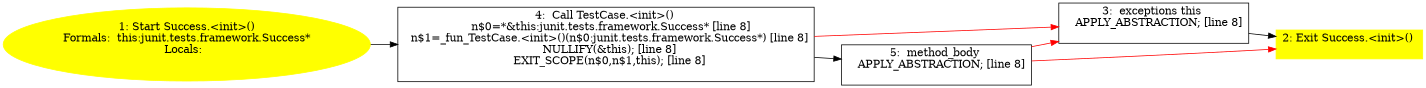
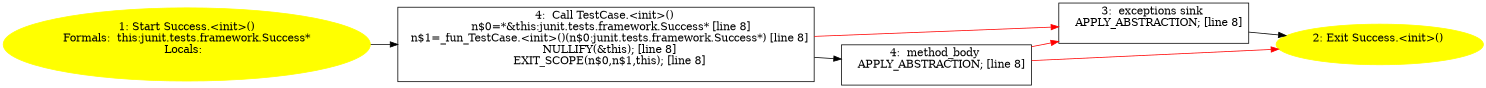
node "3:  exceptions this APPLY_ABSTRACTION; [line 8]": label "3:  exceptions this APPLY_ABSTRACTION; [line 8]" -> "3:  exceptions sink APPLY_ABSTRACTION; [line 8]"
node "2: Exit Success.<init>()": shape box -> ellipse
node "5:  method_body APPLY_ABSTRACTION; [line 8]": label "5:  method_body APPLY_ABSTRACTION; [line 8]" -> "4:  method_body APPLY_ABSTRACTION; [line 8]"
